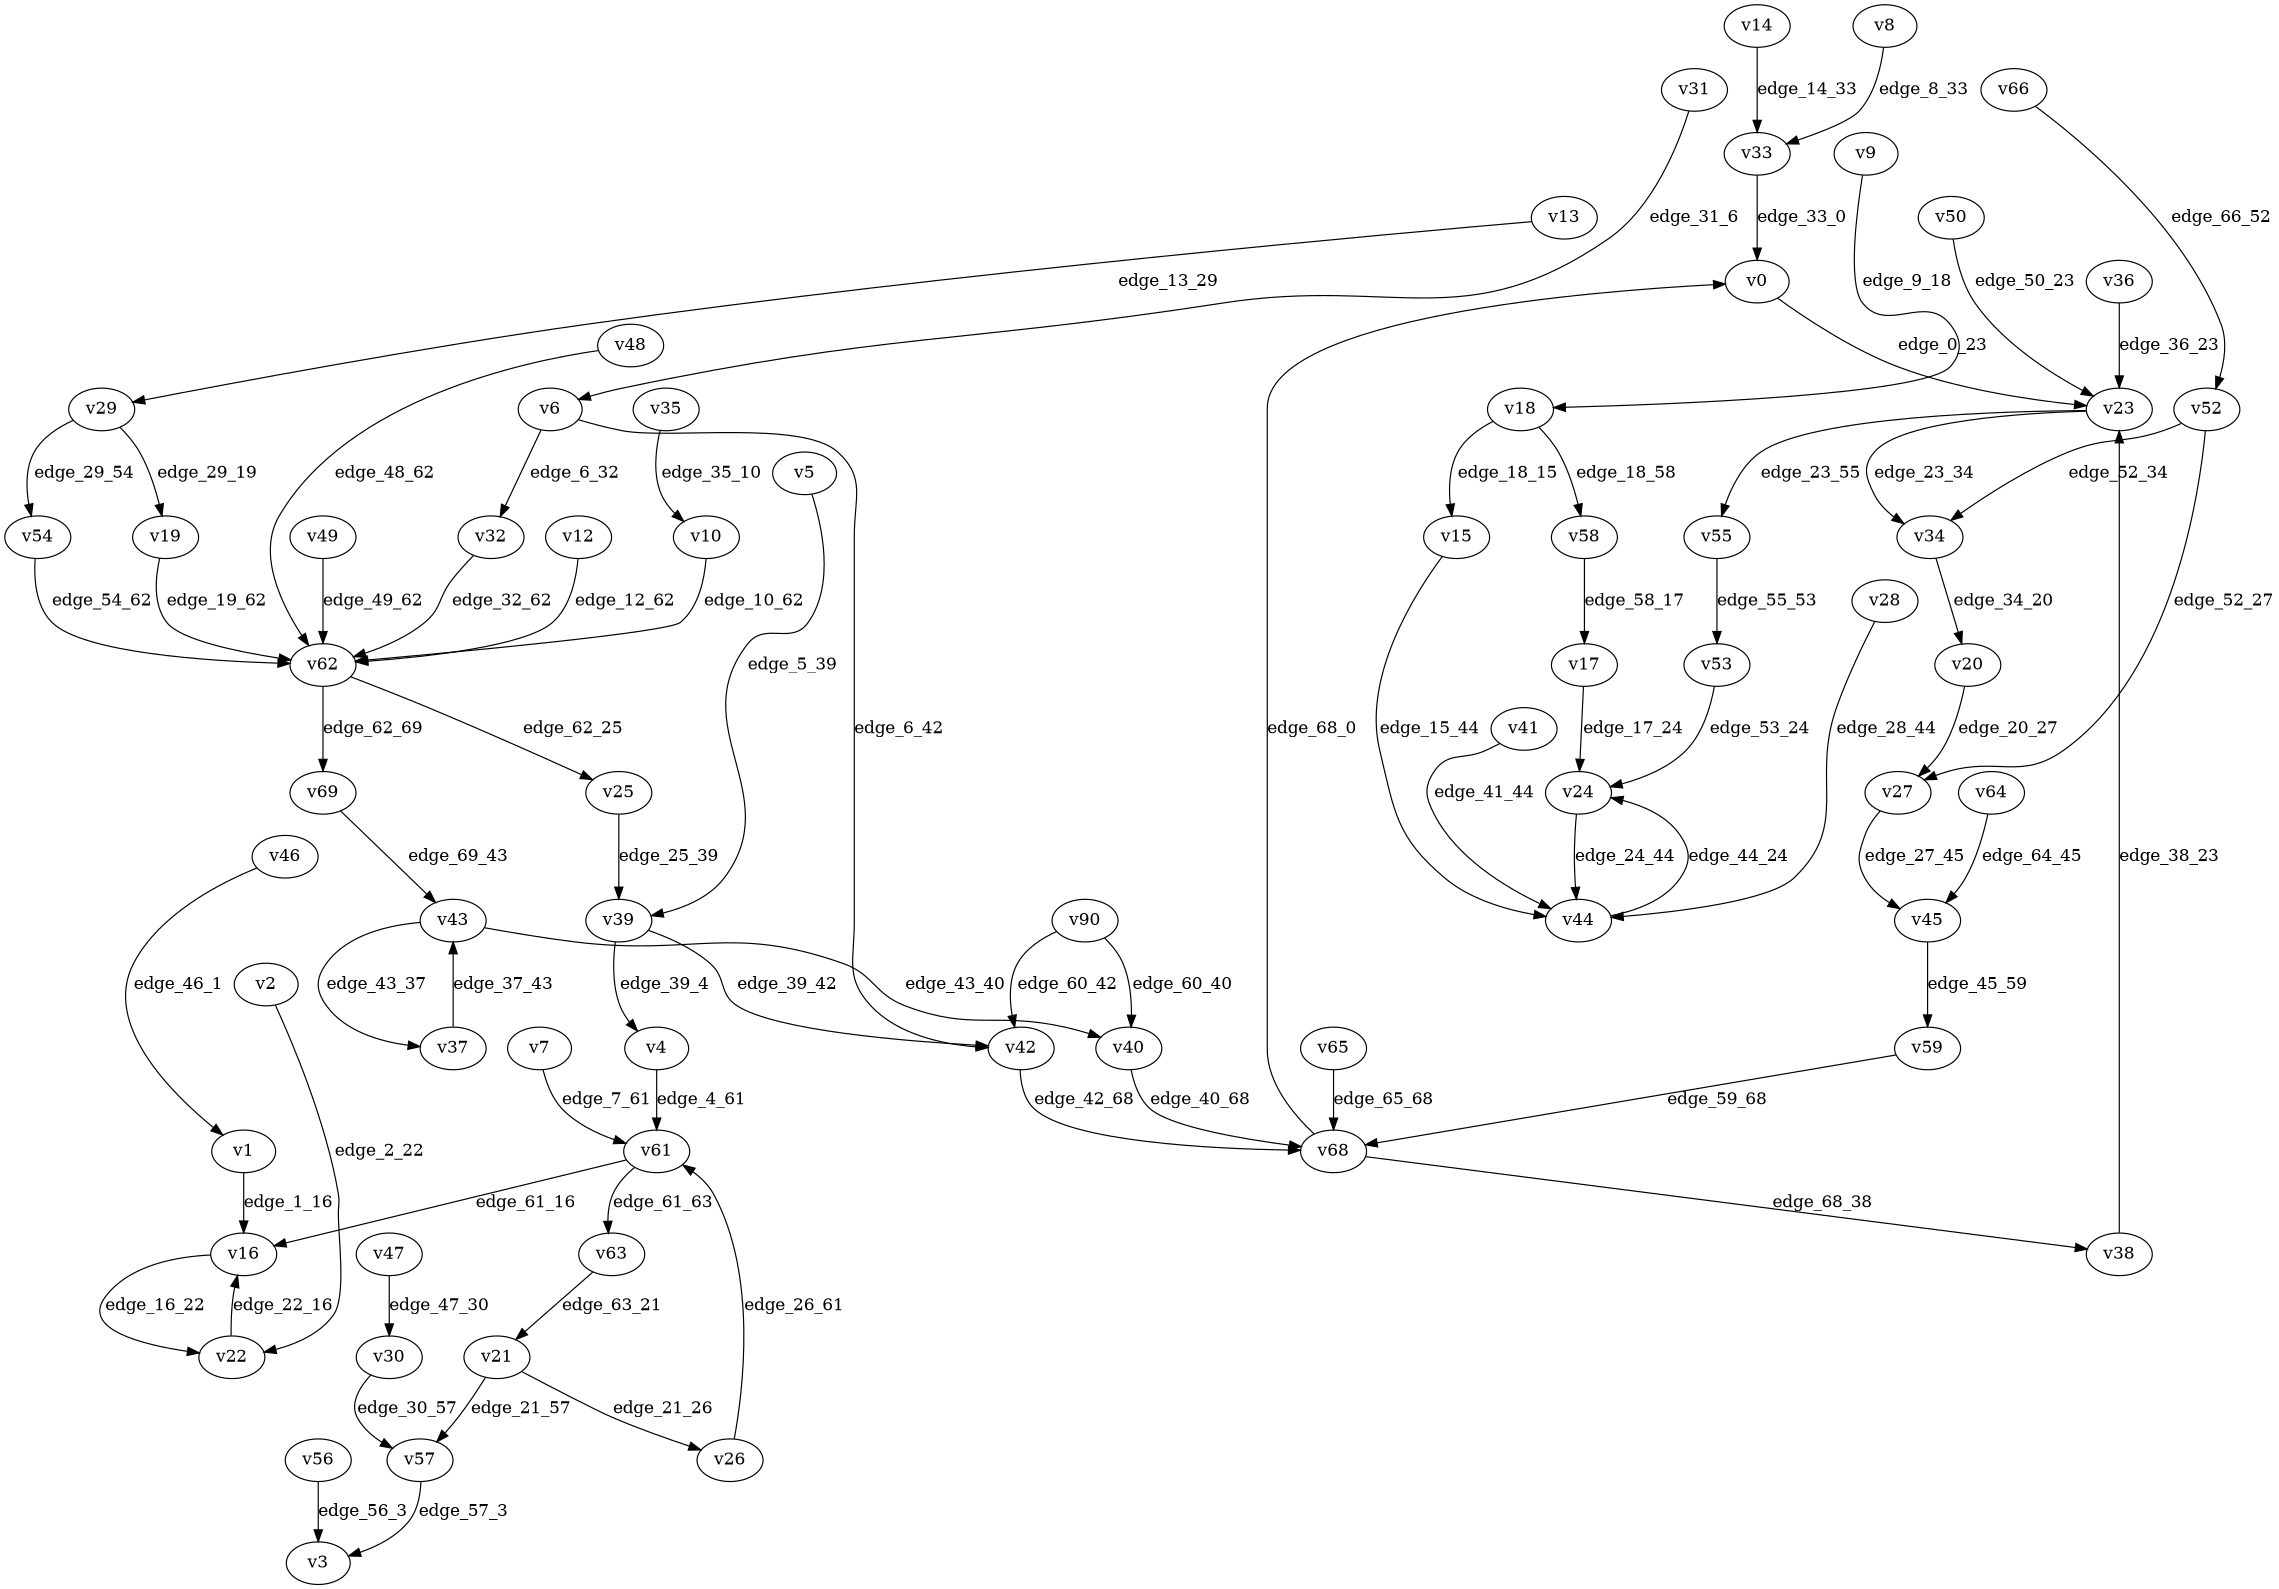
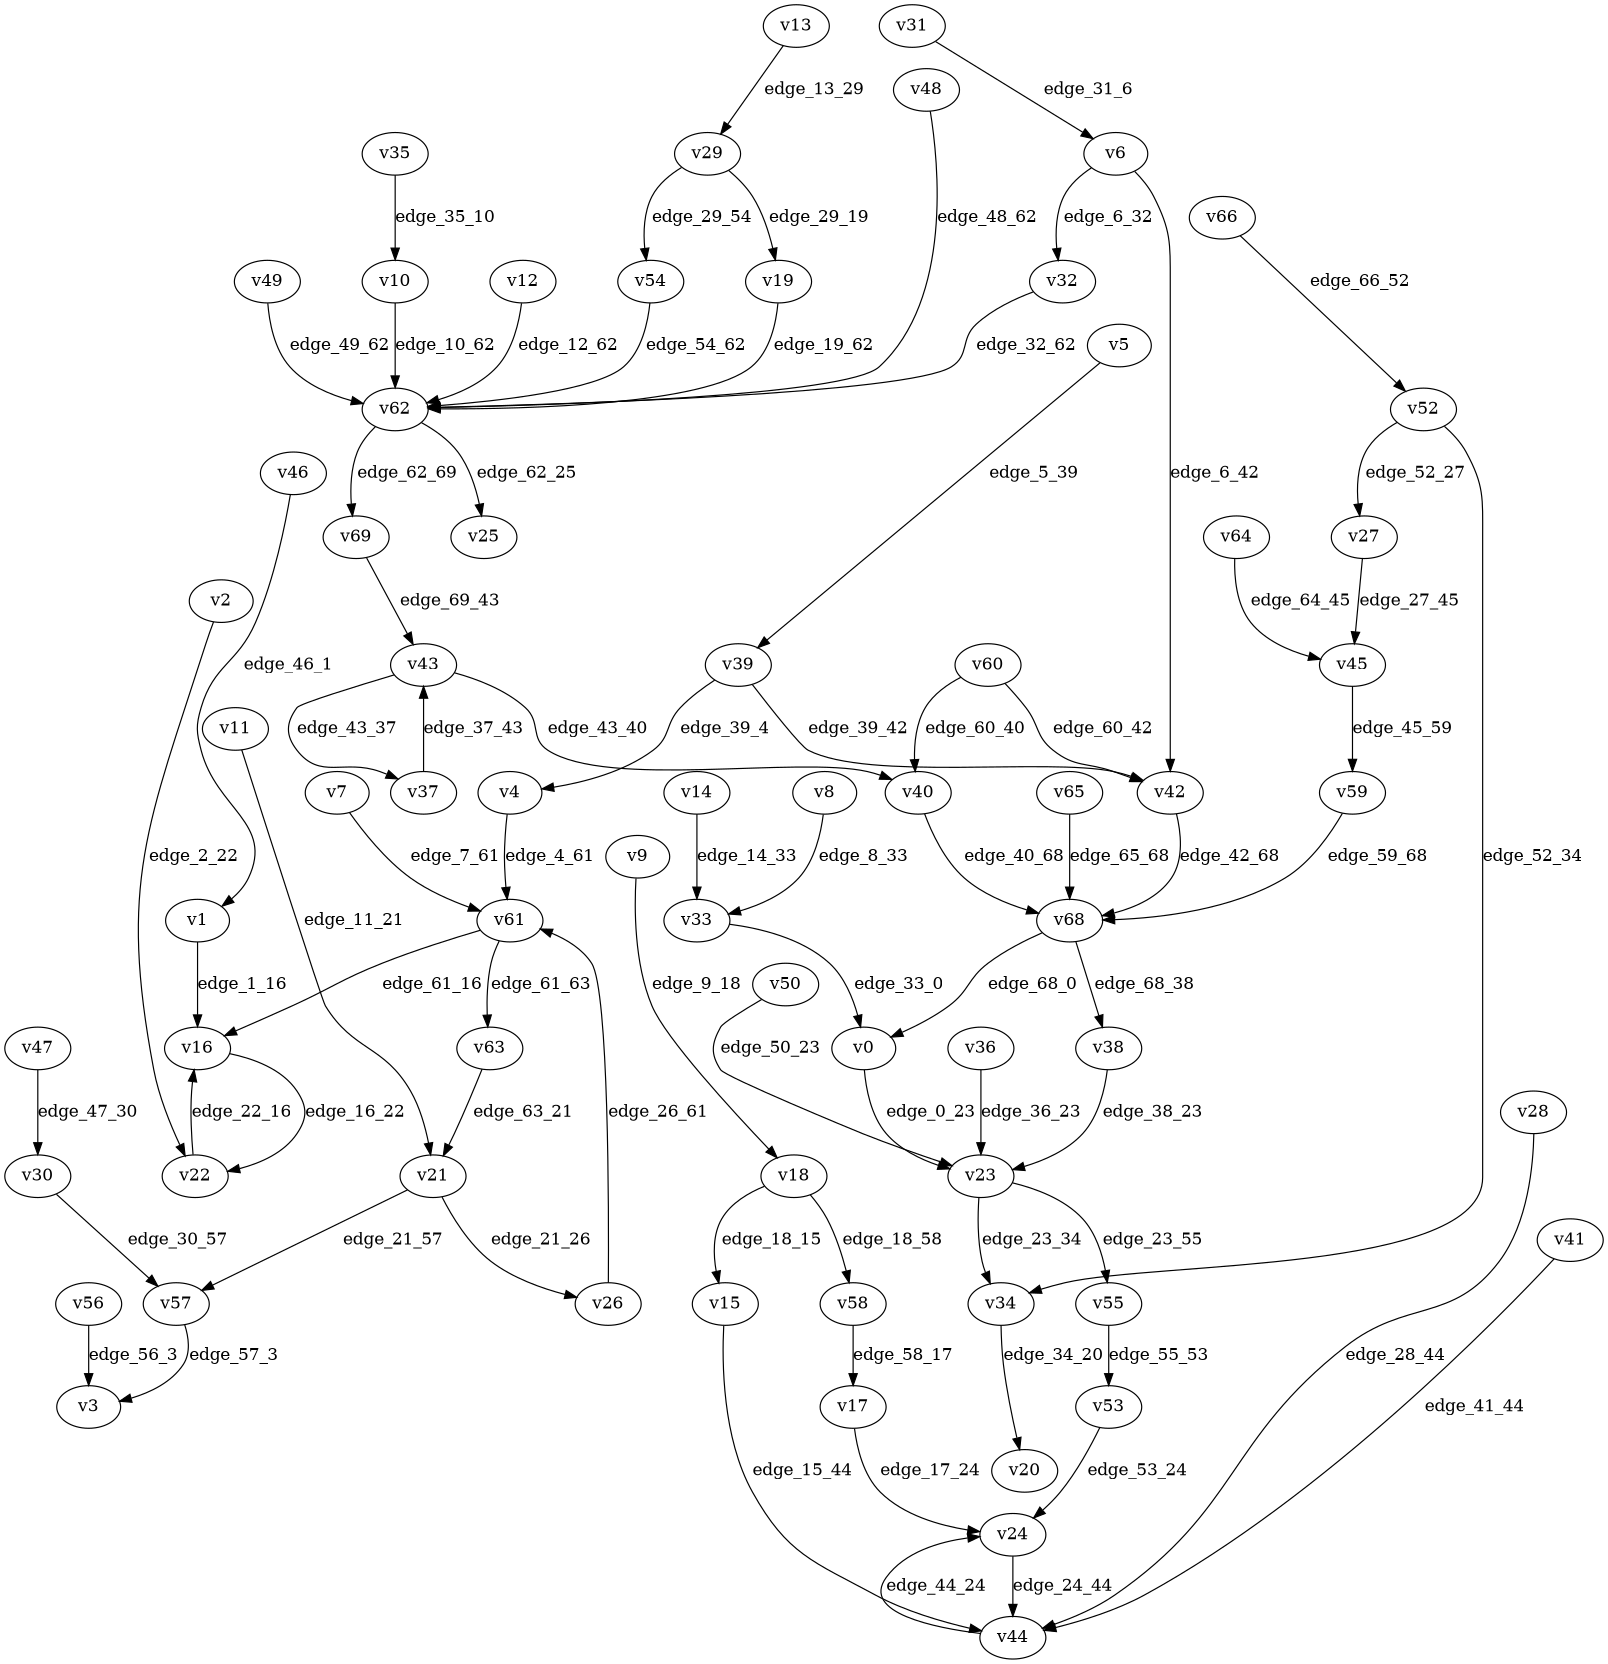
node "v11": added
edge "v20" -> "v27": removed, label "edge_20_27"
edge "v25" -> "v39": removed, label "edge_25_39"
node "v90": label "v90" -> "v60"
